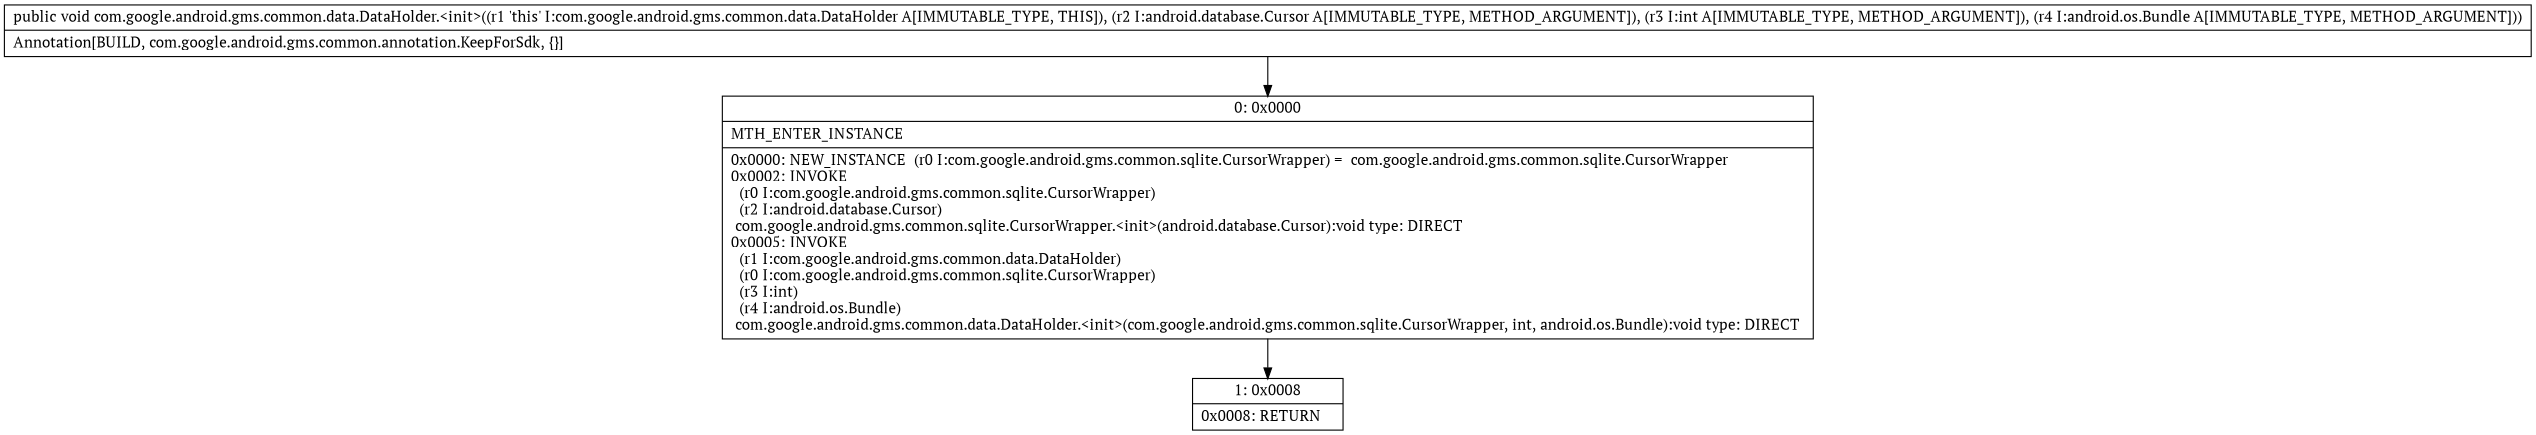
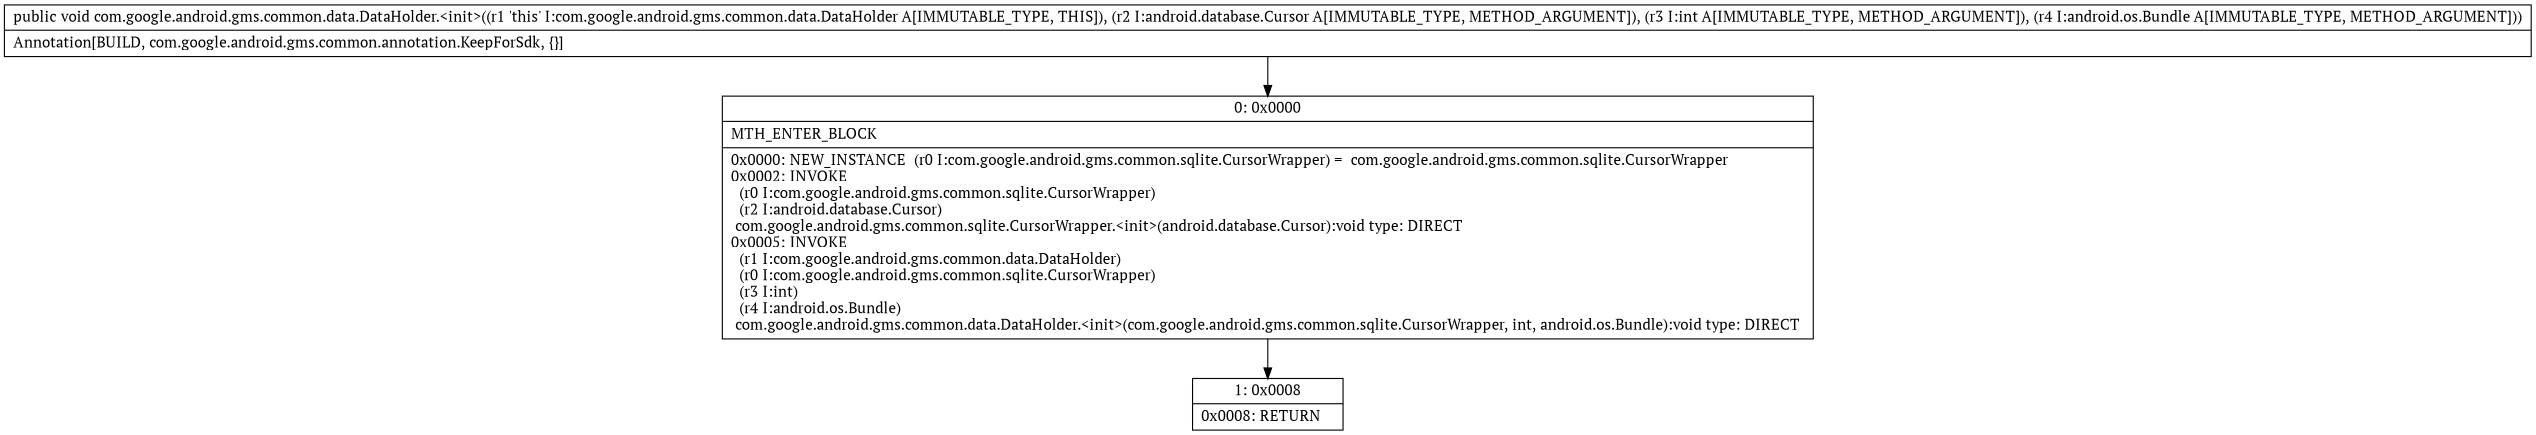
node "0: 0x0000": text "MTH_ENTER_INSTANCE" -> "MTH_ENTER_BLOCK"
